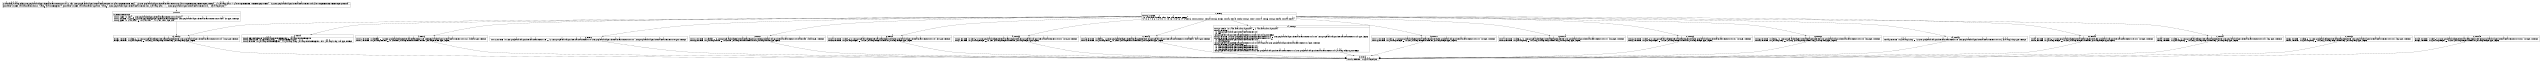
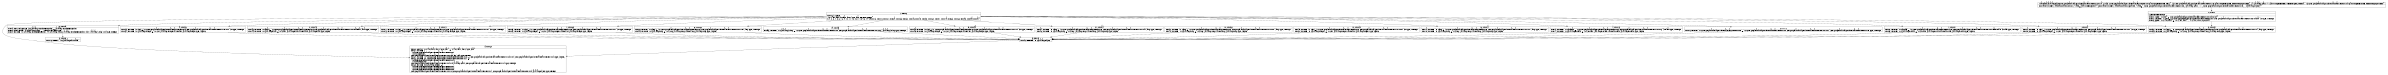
node "14: 0x0060": text "(r0 I:int)" -> "(r0 I:unsupported)"
node "3: 0x0012": added
edge "14: 0x0060" -> "5: 0x001b": reversed
